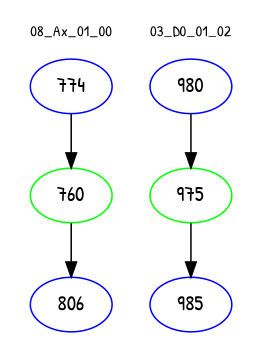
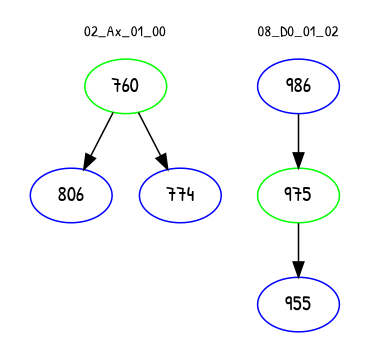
cluster "08_Ax_01_00": label "08_Ax_01_00" -> "02_Ax_01_00"
cluster "03_D0_01_02": label "03_D0_01_02" -> "08_D0_01_02"
node "980": label "980" -> "986"
edge "774" -> "760": reversed
node "985": label "985" -> "955"
